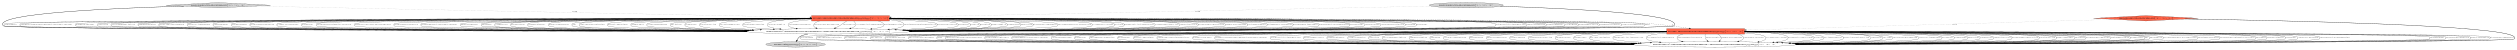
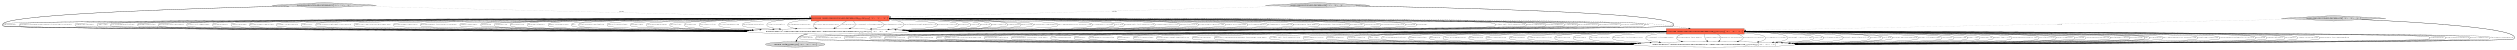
node "useGlobalSslContextParameters['1', '0', '0']": shape ellipse -> diamond
node "useGlobalSslContextParameters['0', '0', '1']": fillcolor tomato -> lightgray
